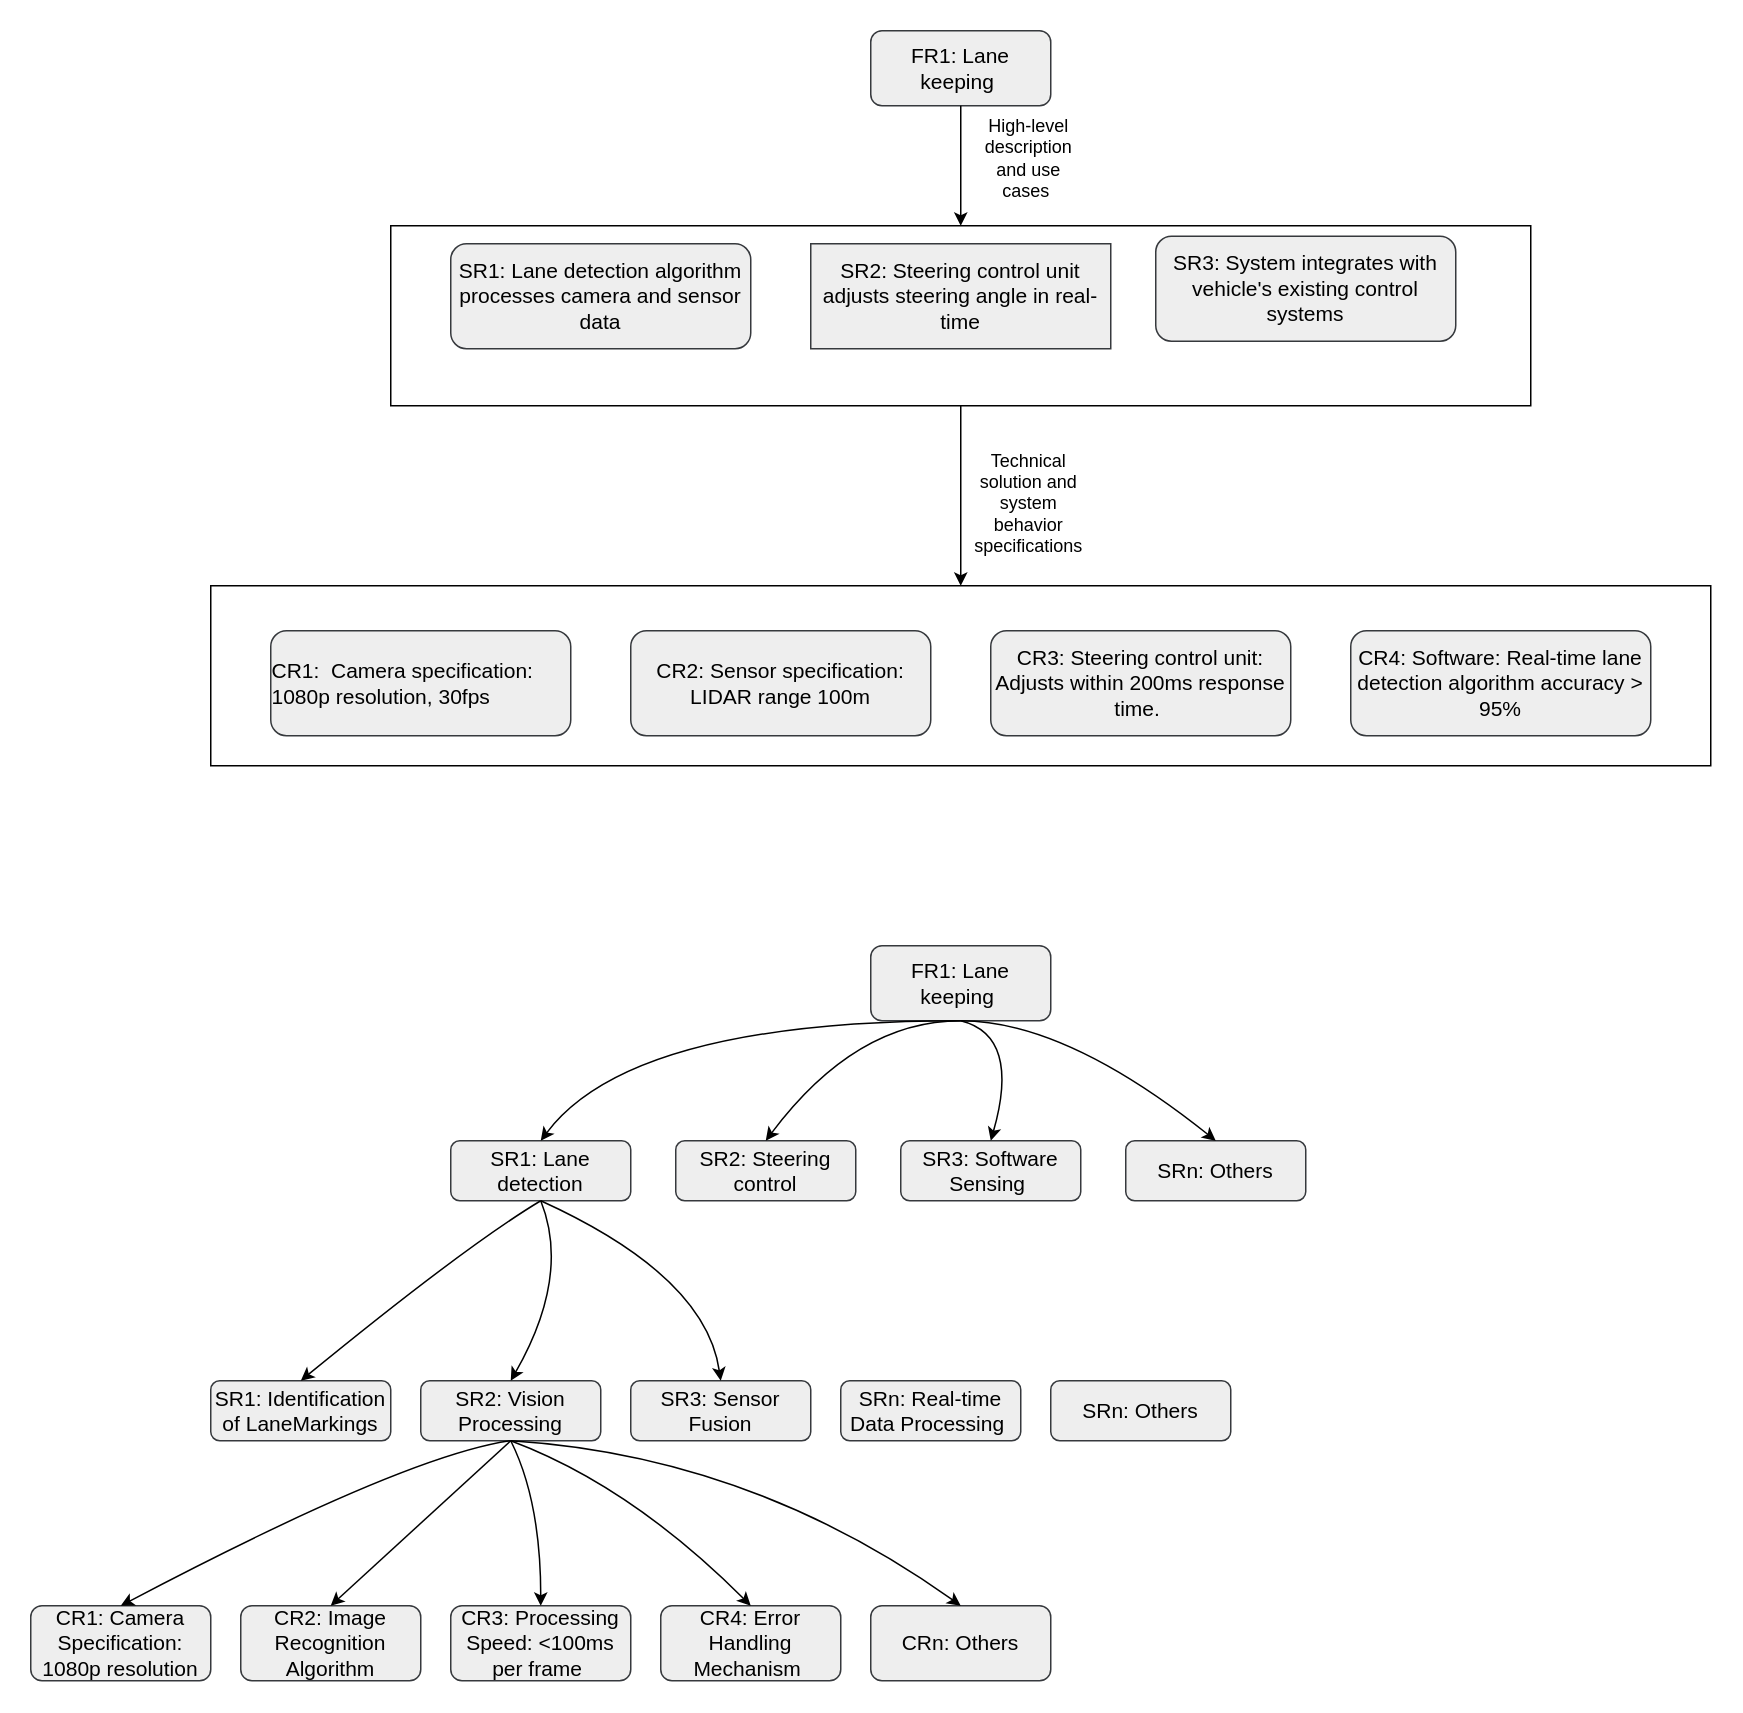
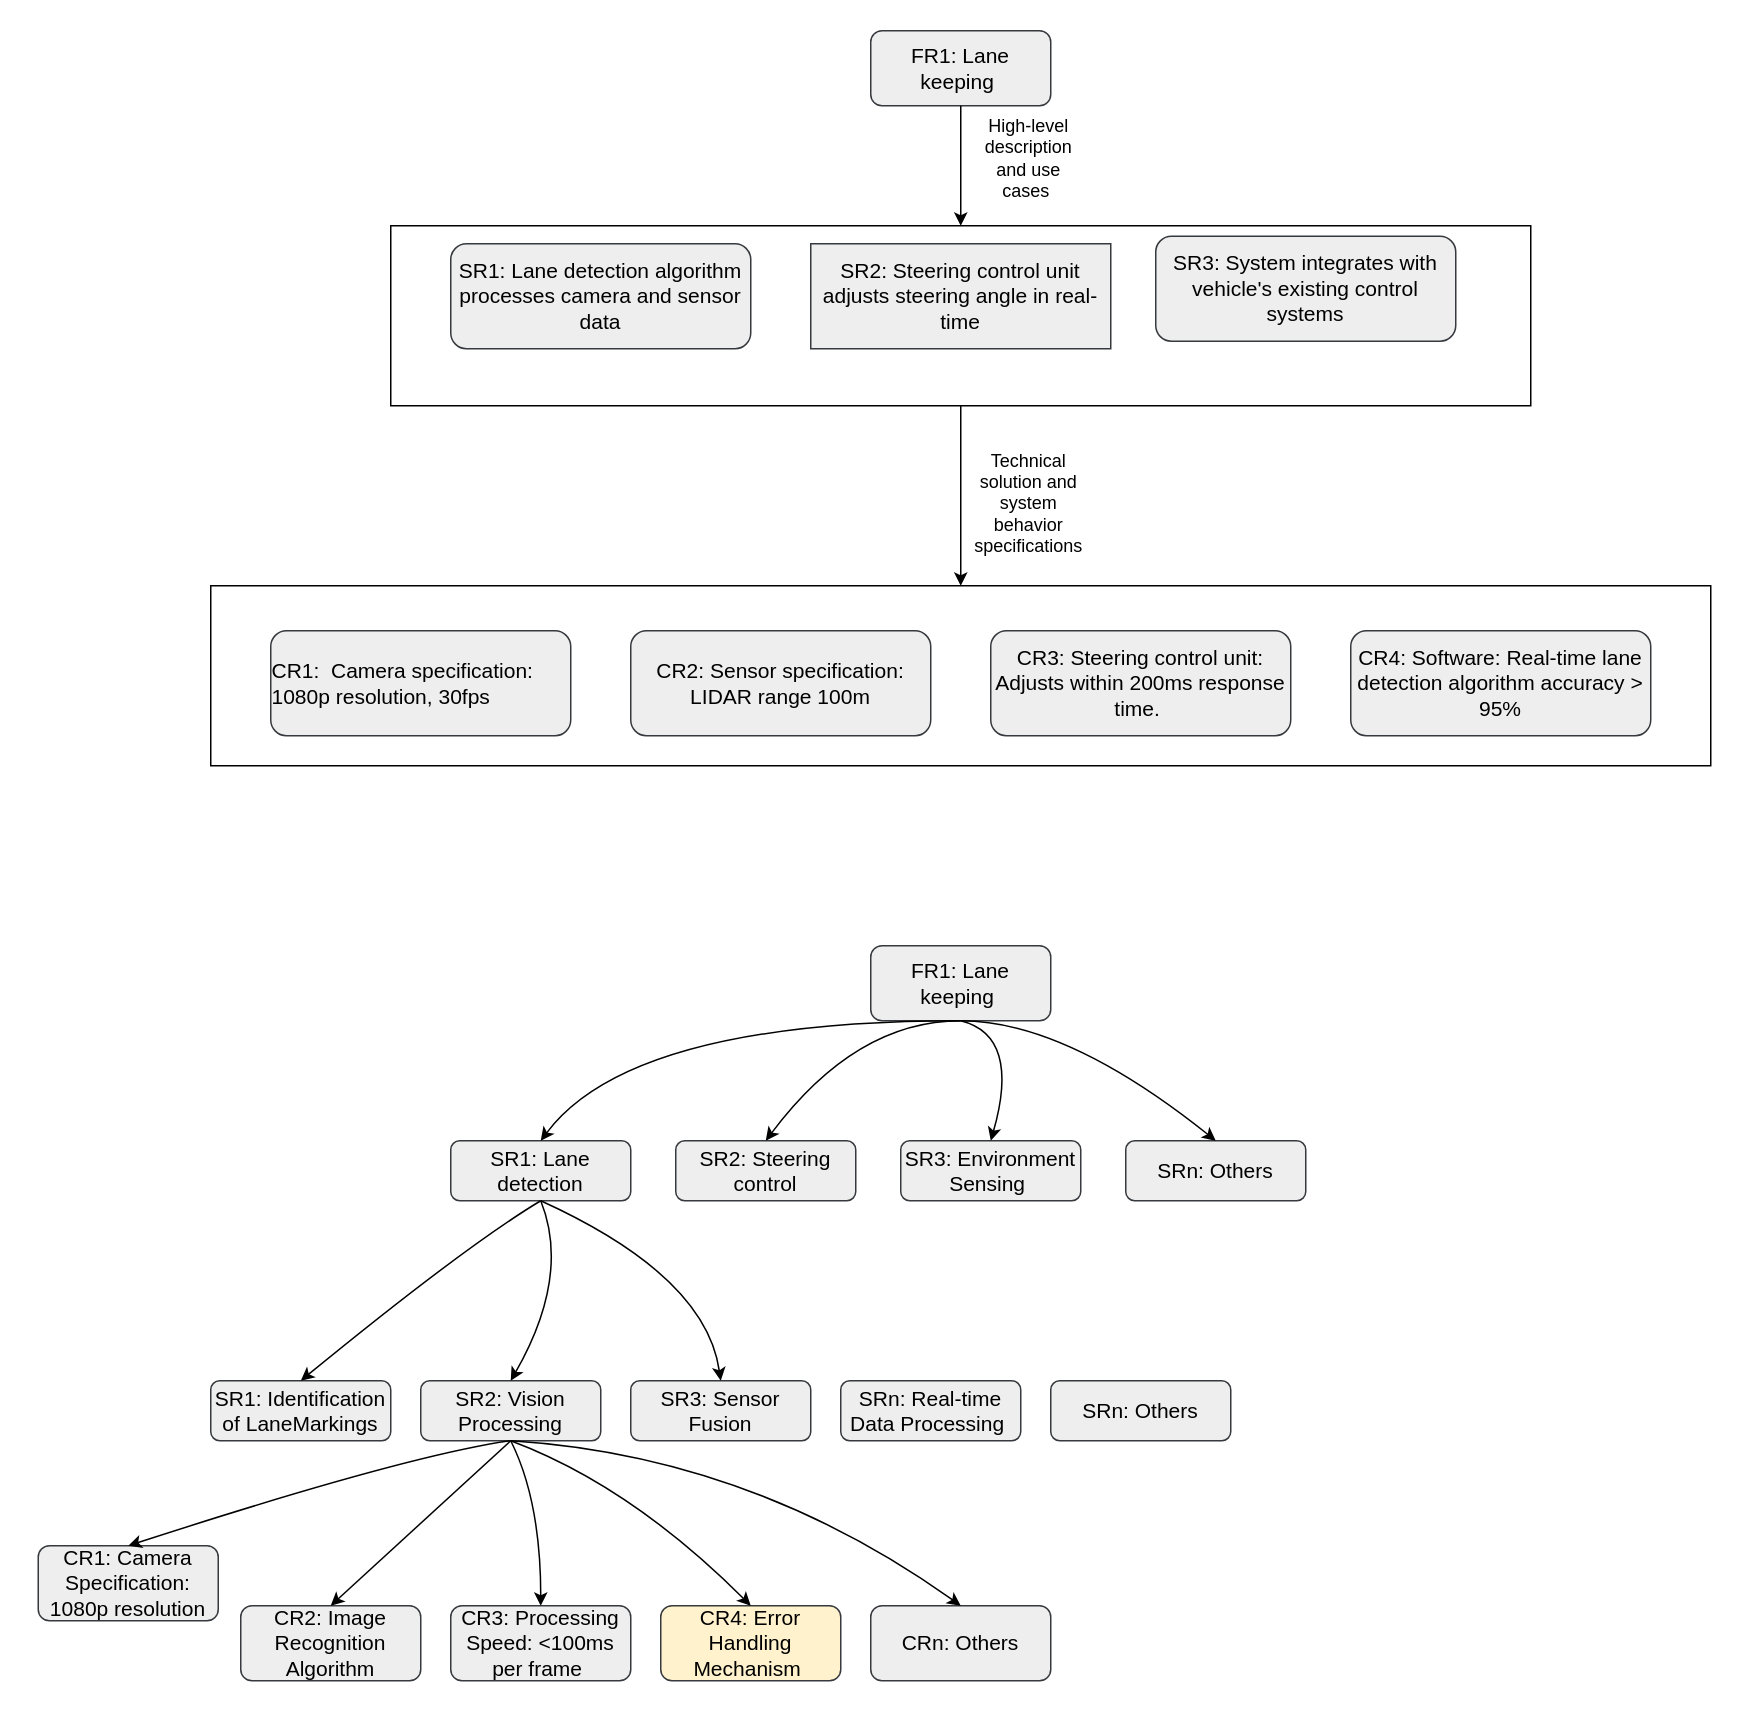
node "SR3: Software Sensing": label "SR3: Software Sensing" -> "SR3: Environment Sensing"
node "CR1: Camera Specification: 1080p resolution": moved (121, 1643) -> (128, 1583)
node "CR4: Error Handling Mechanism": fillcolor #eeeeee -> #fff2cc
